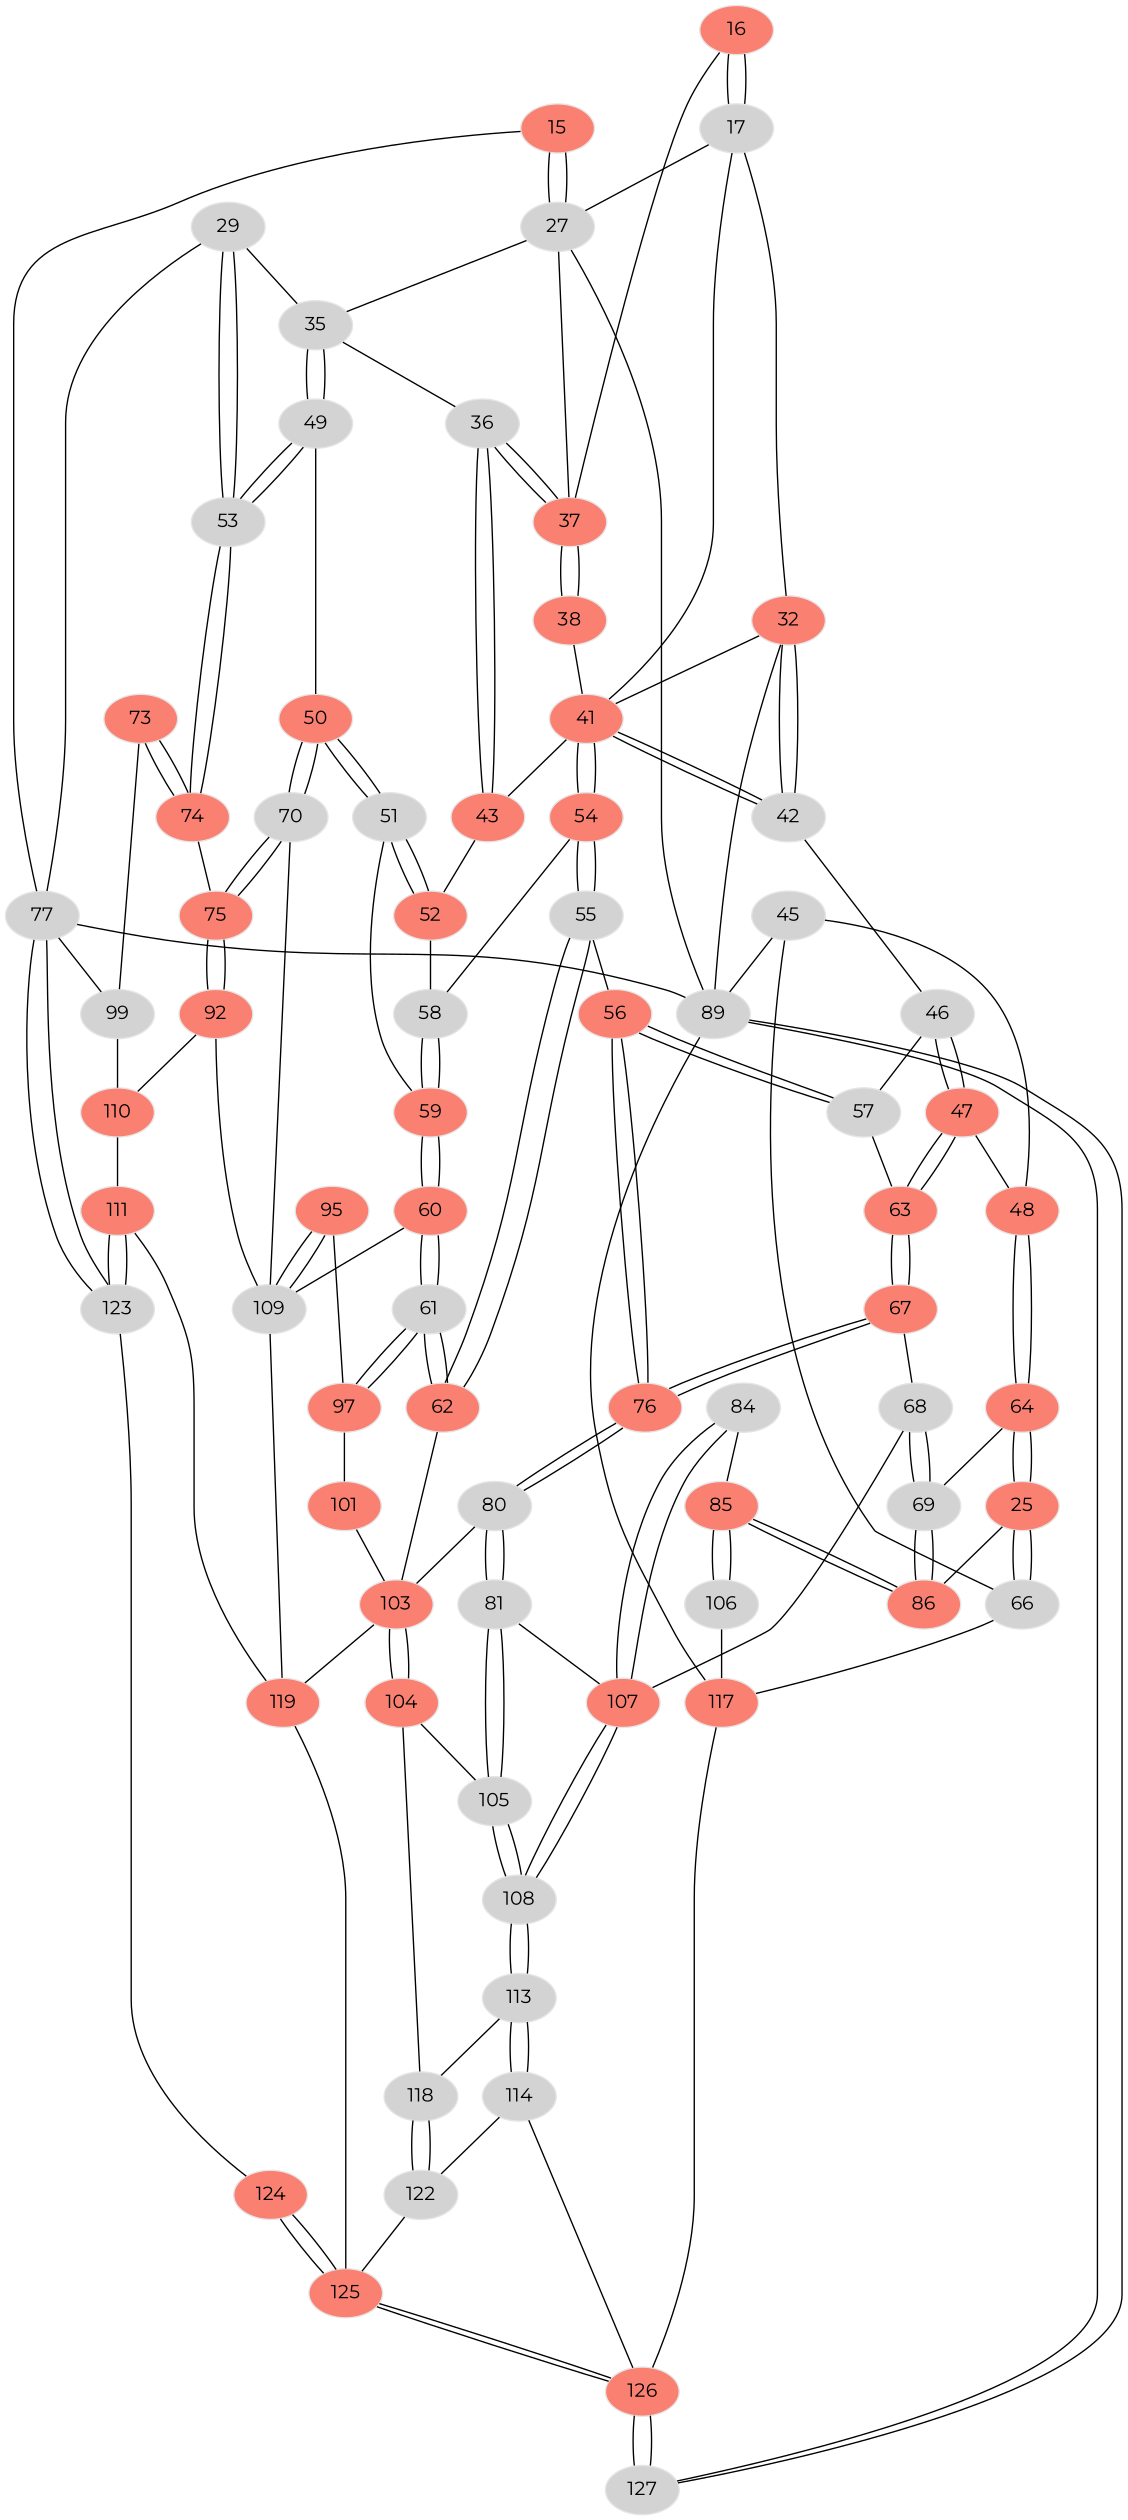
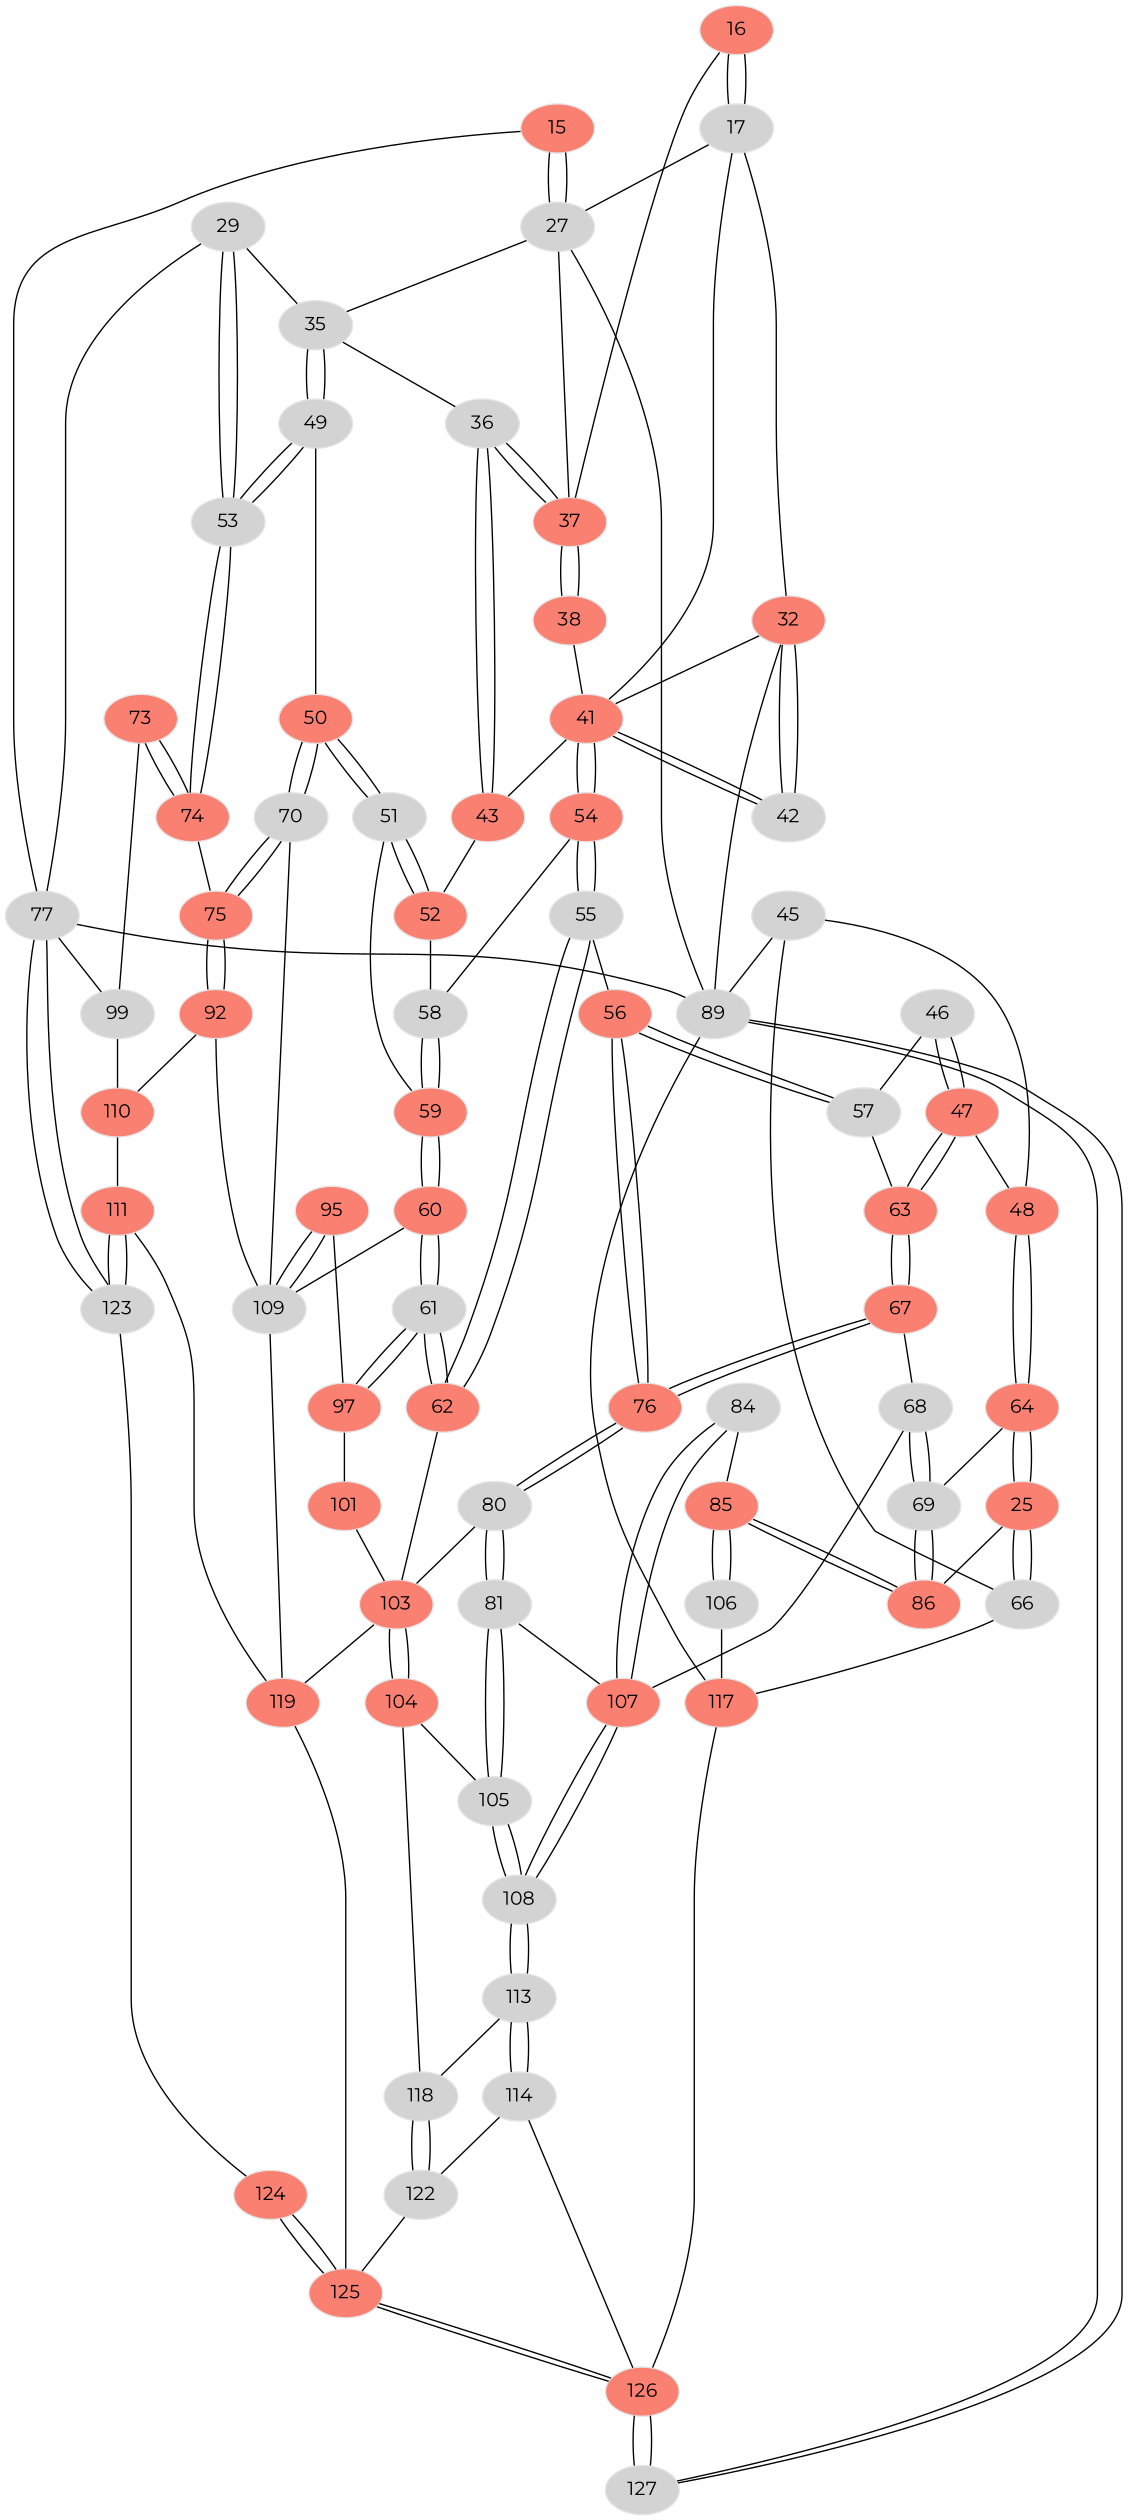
edge "42" -- "46": removed
